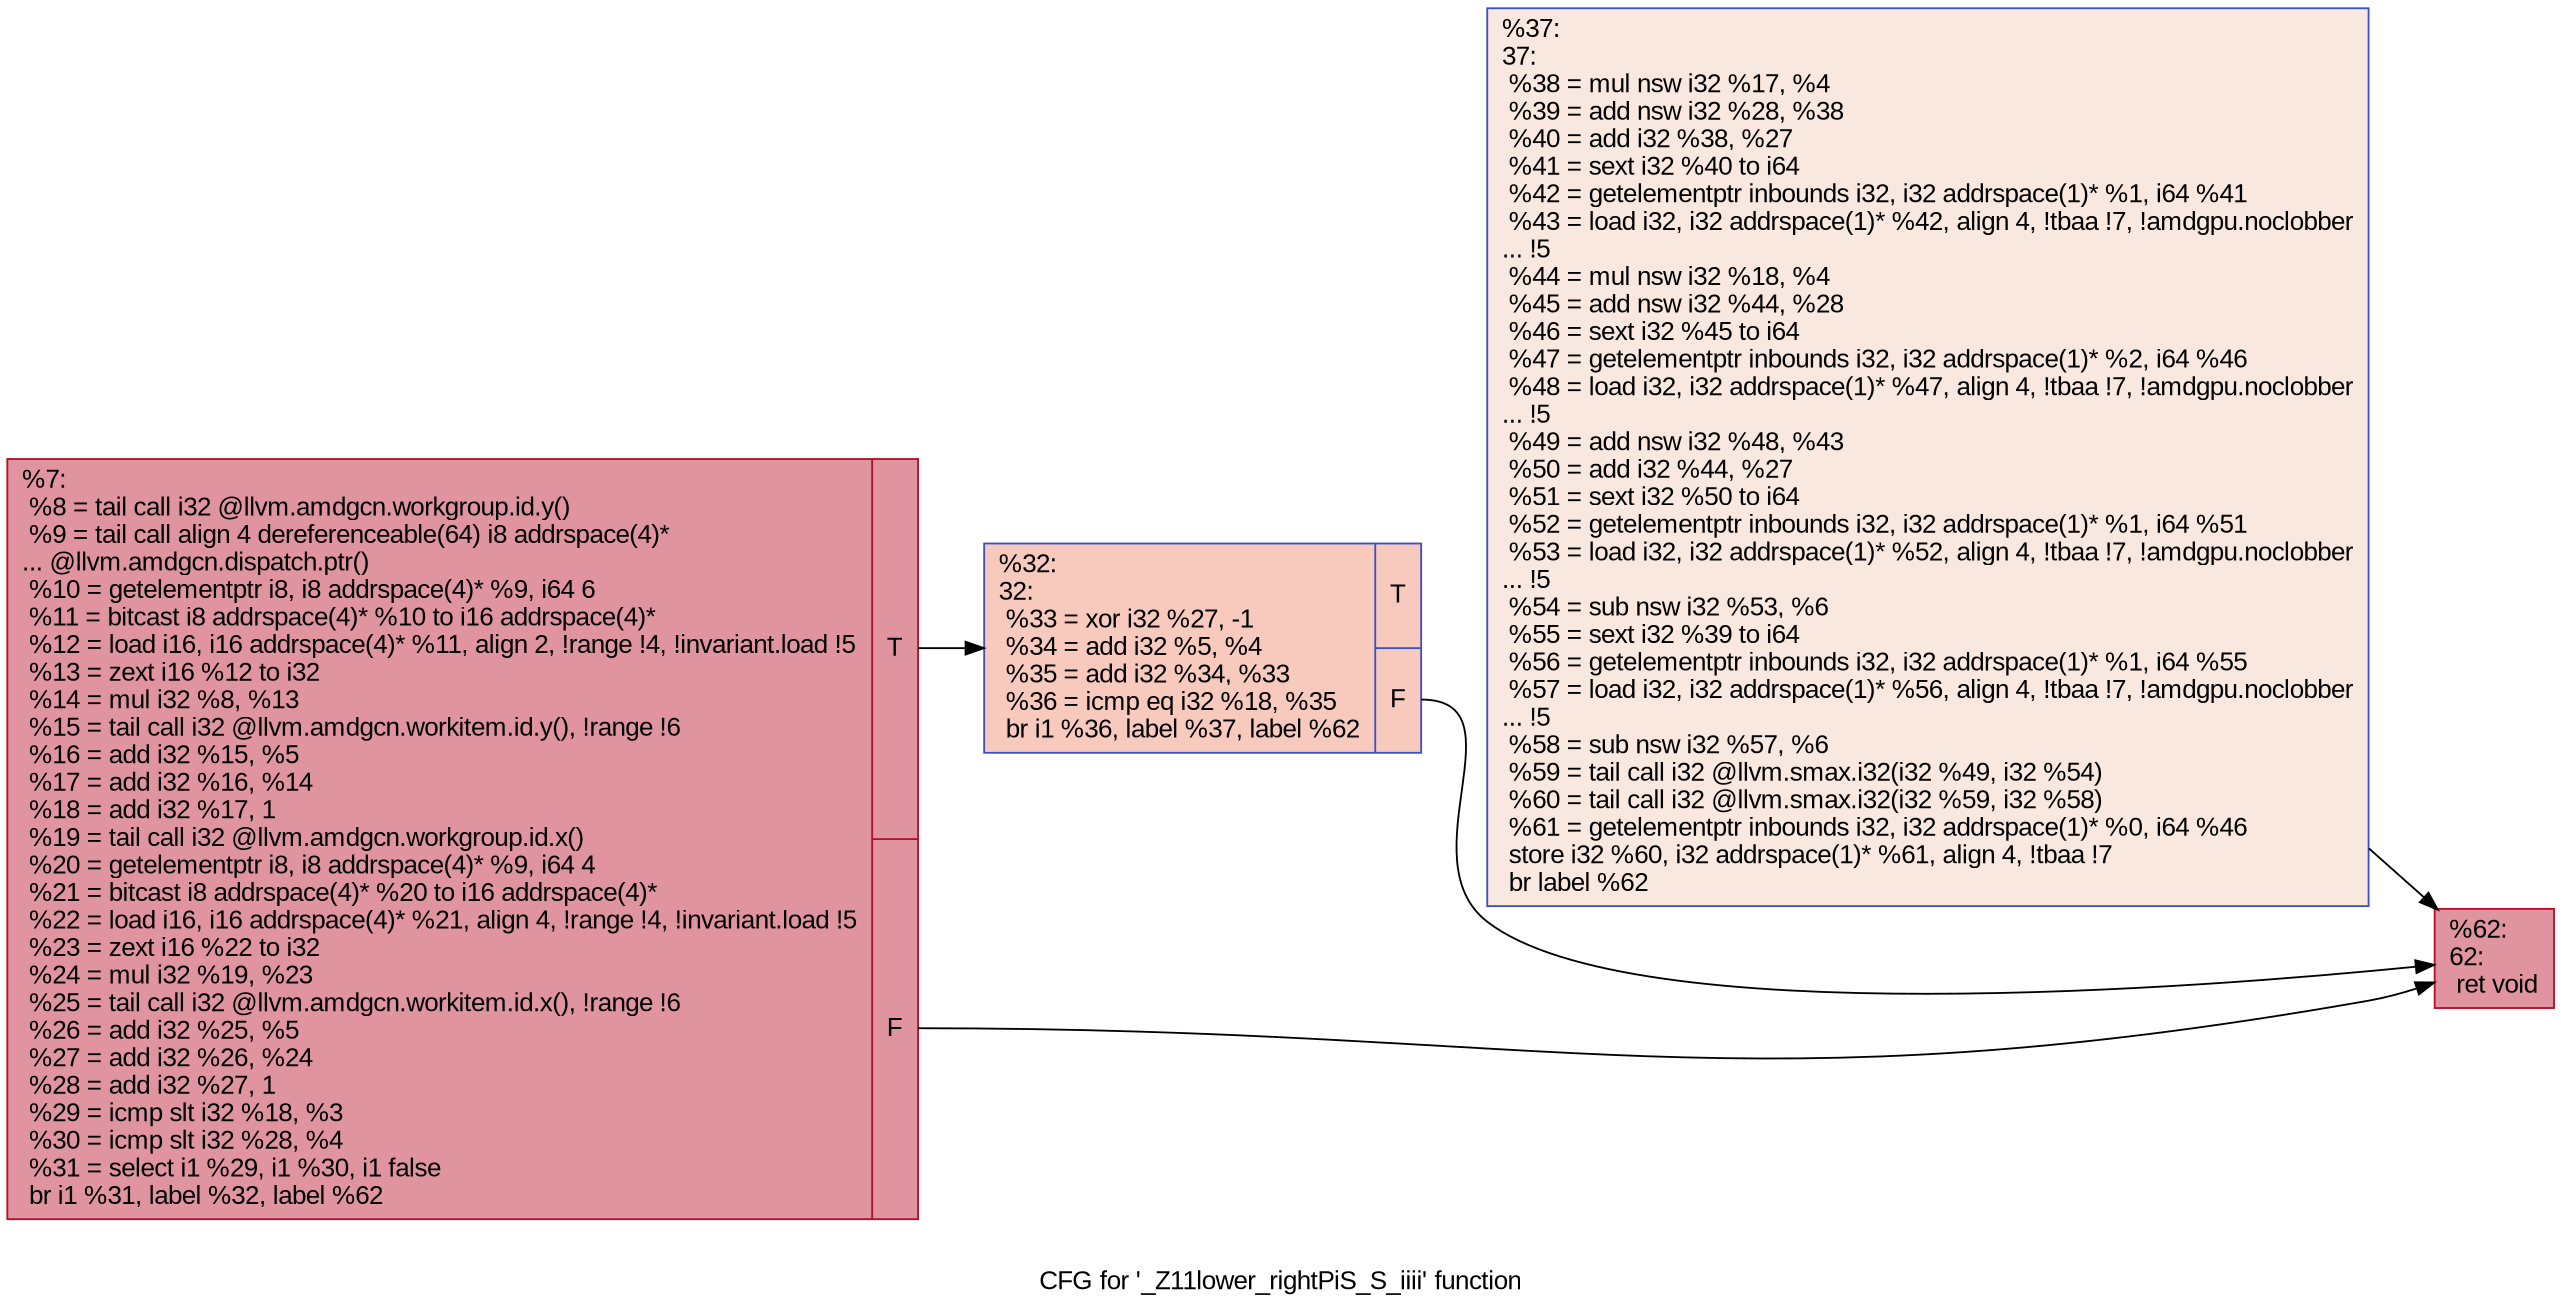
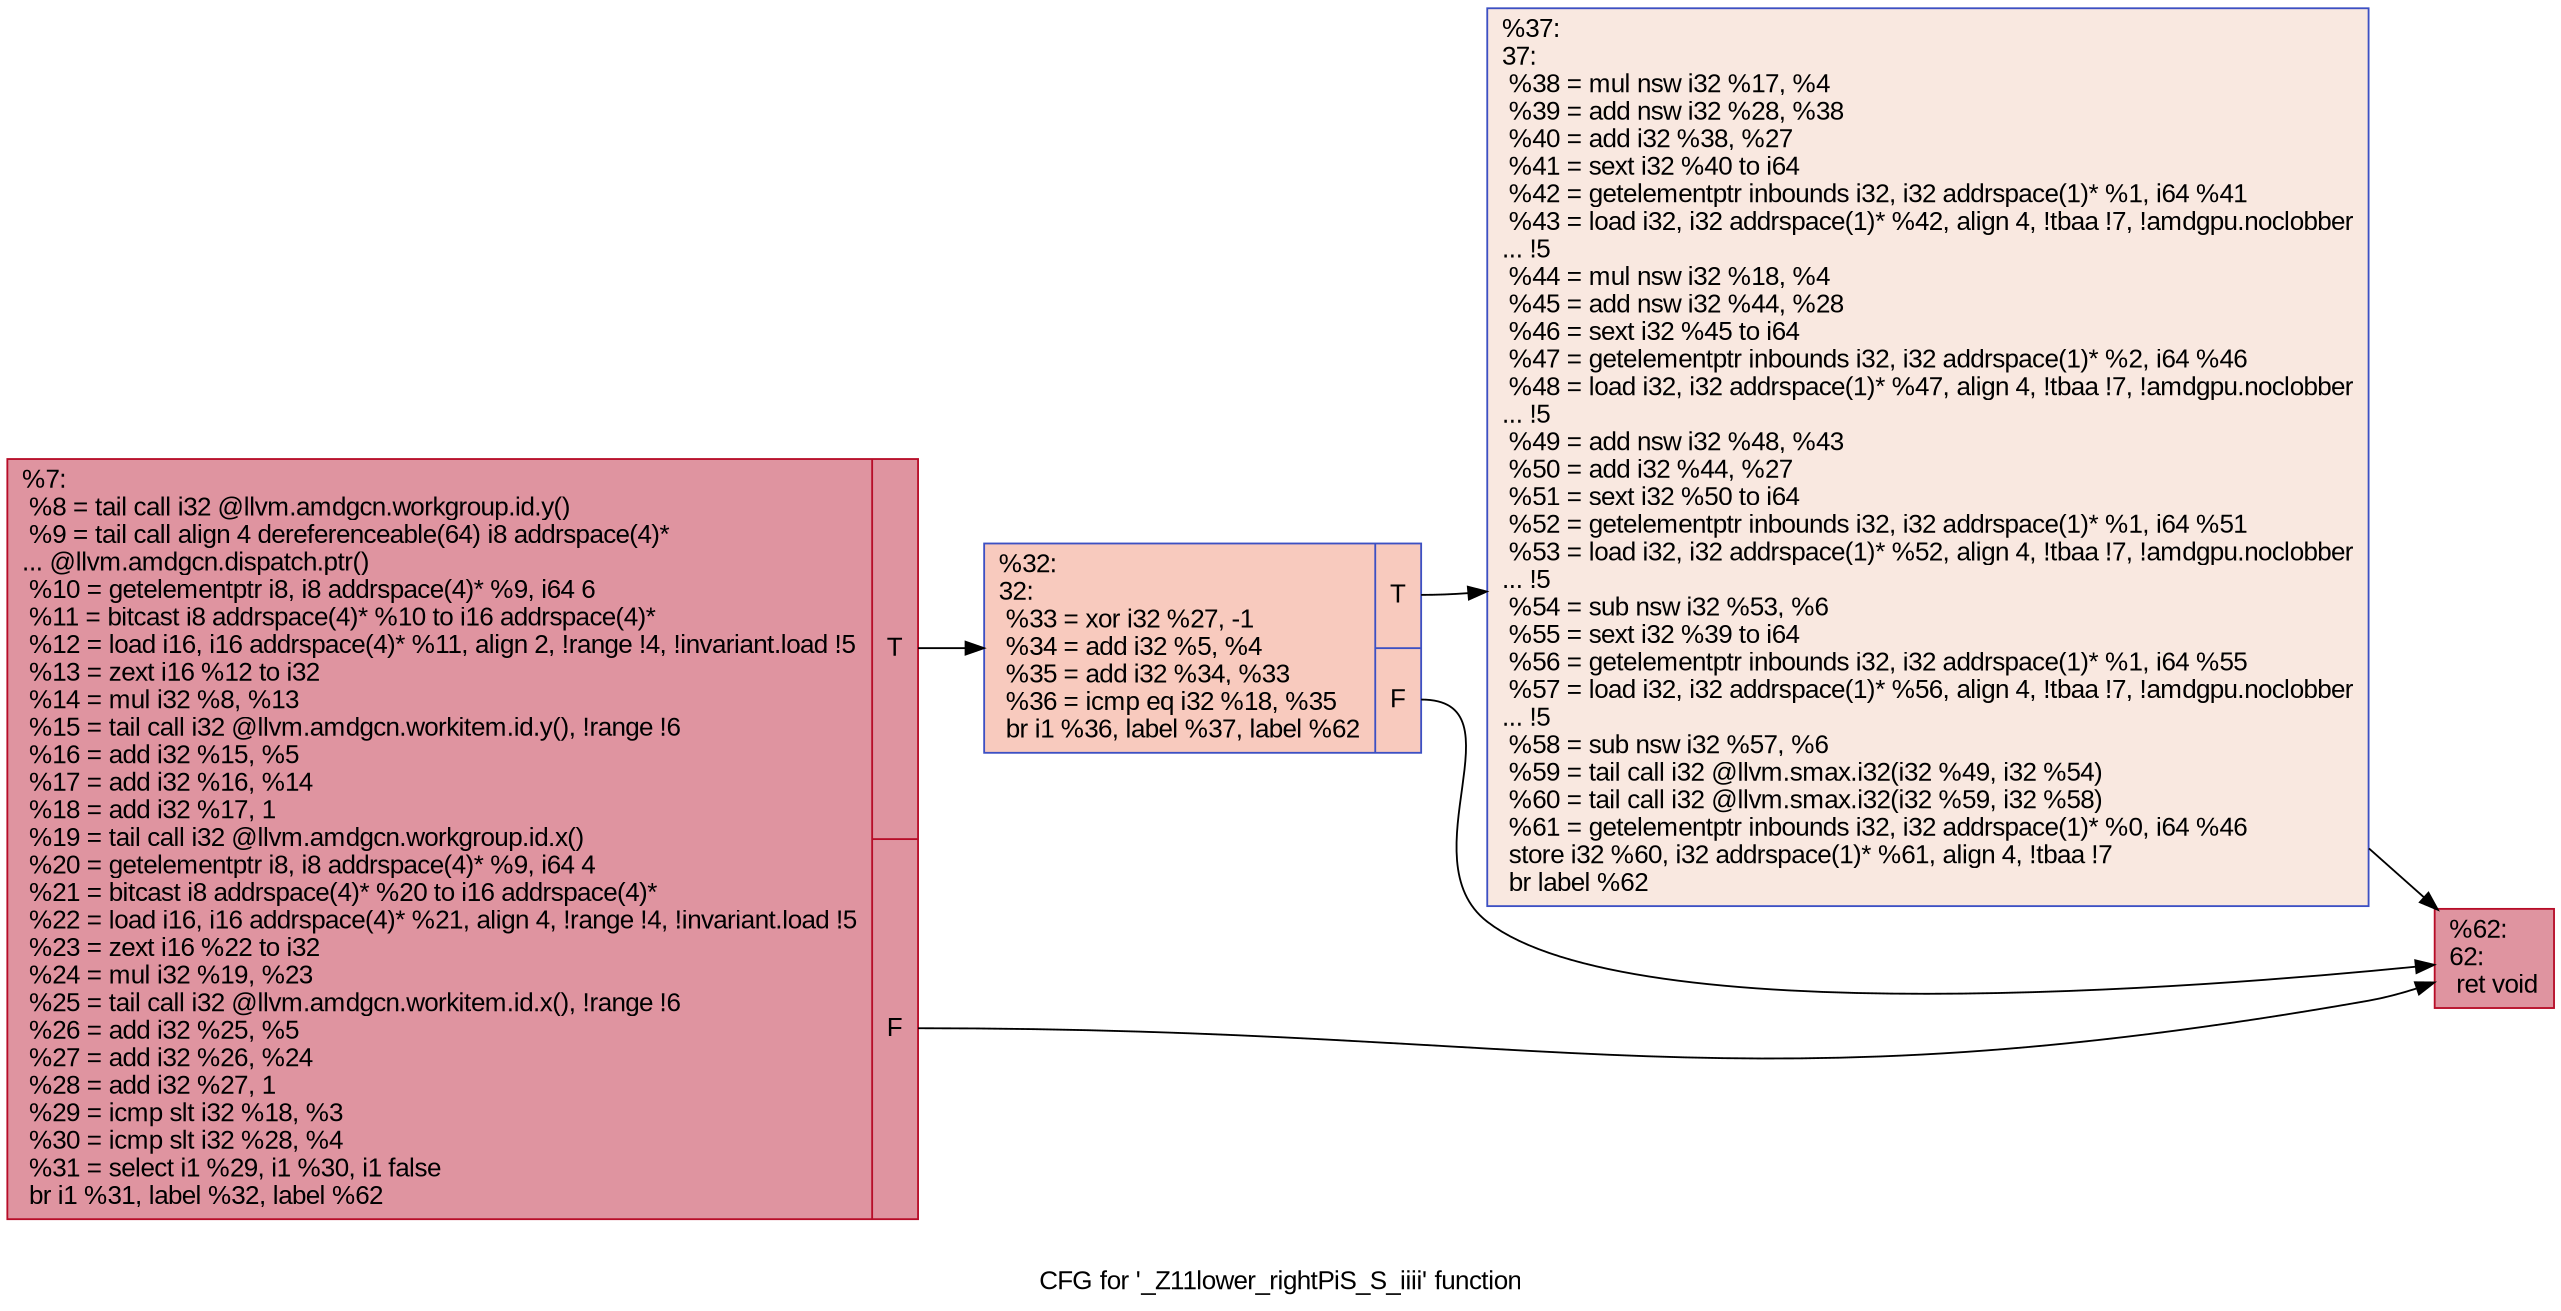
edge "%32:" -> "%37:": added
